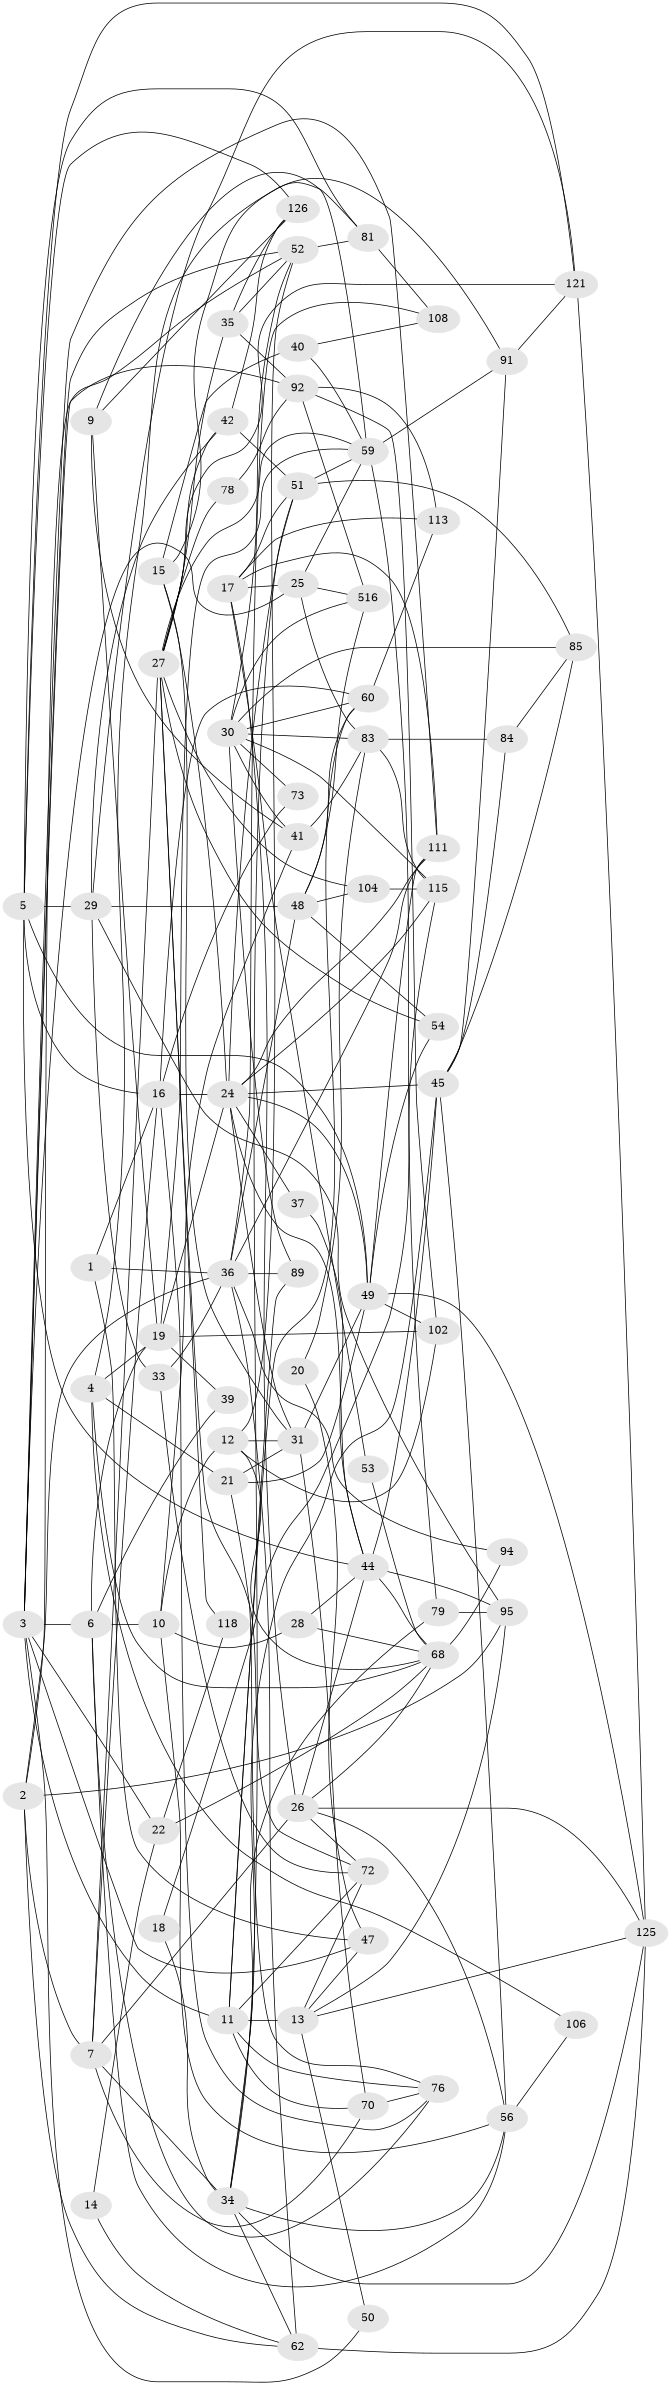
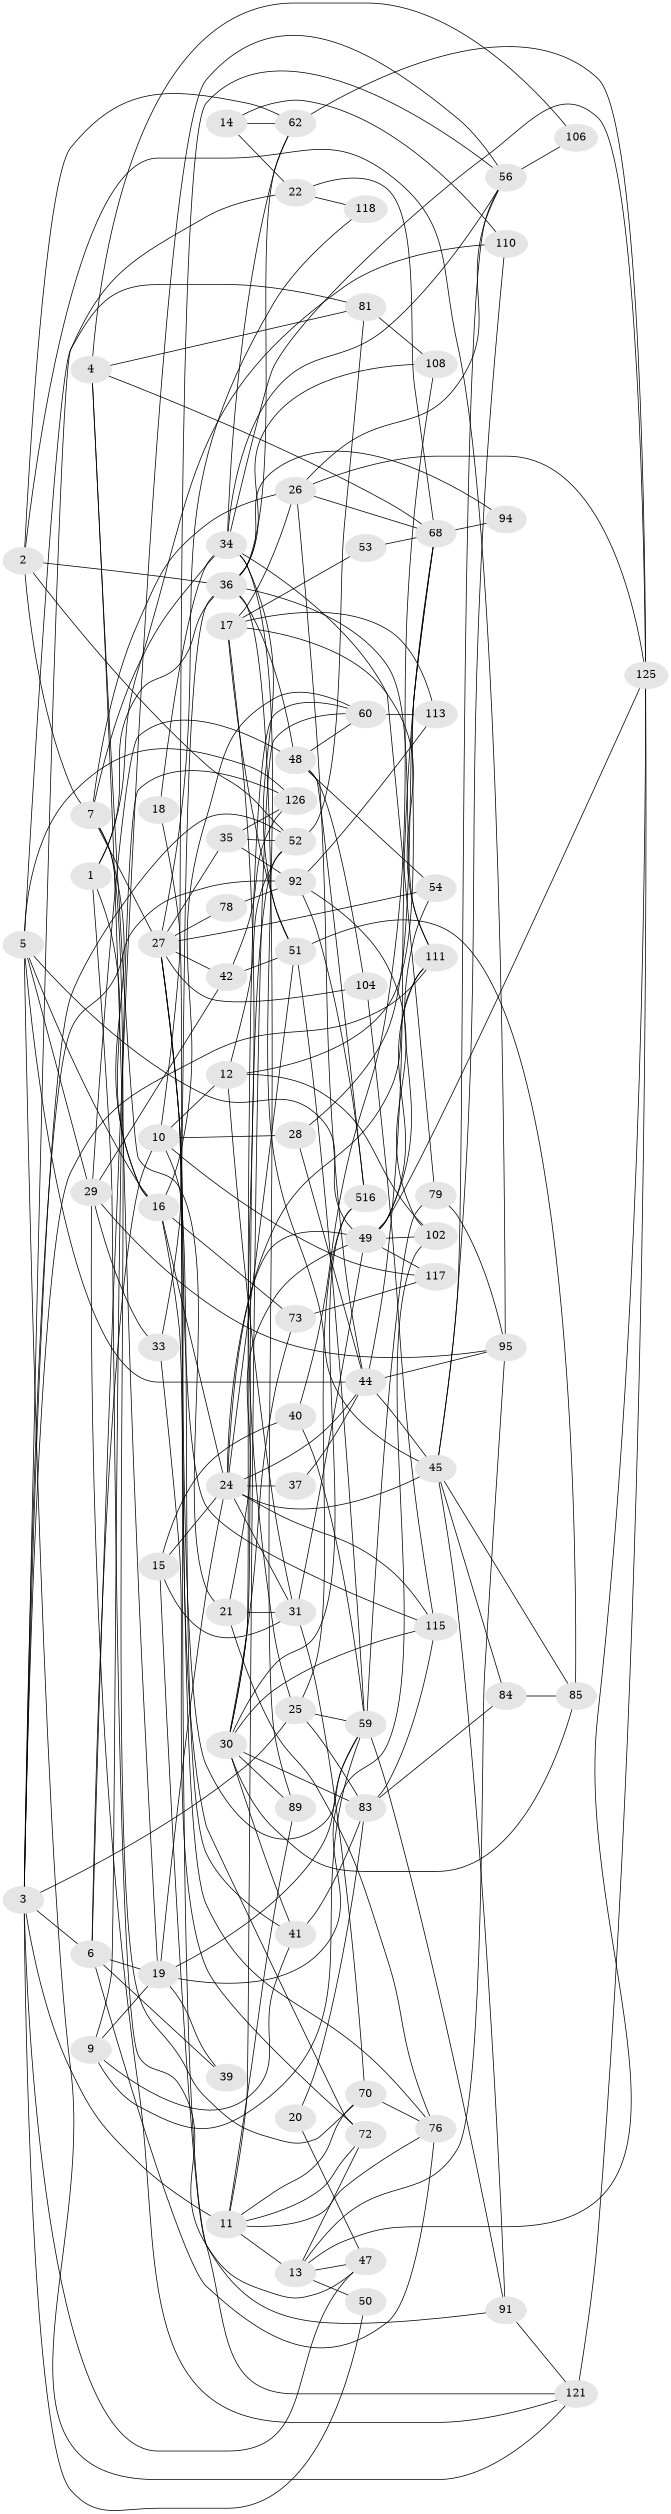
node "110": added
node "117": added
edge "26" -- "72": removed
